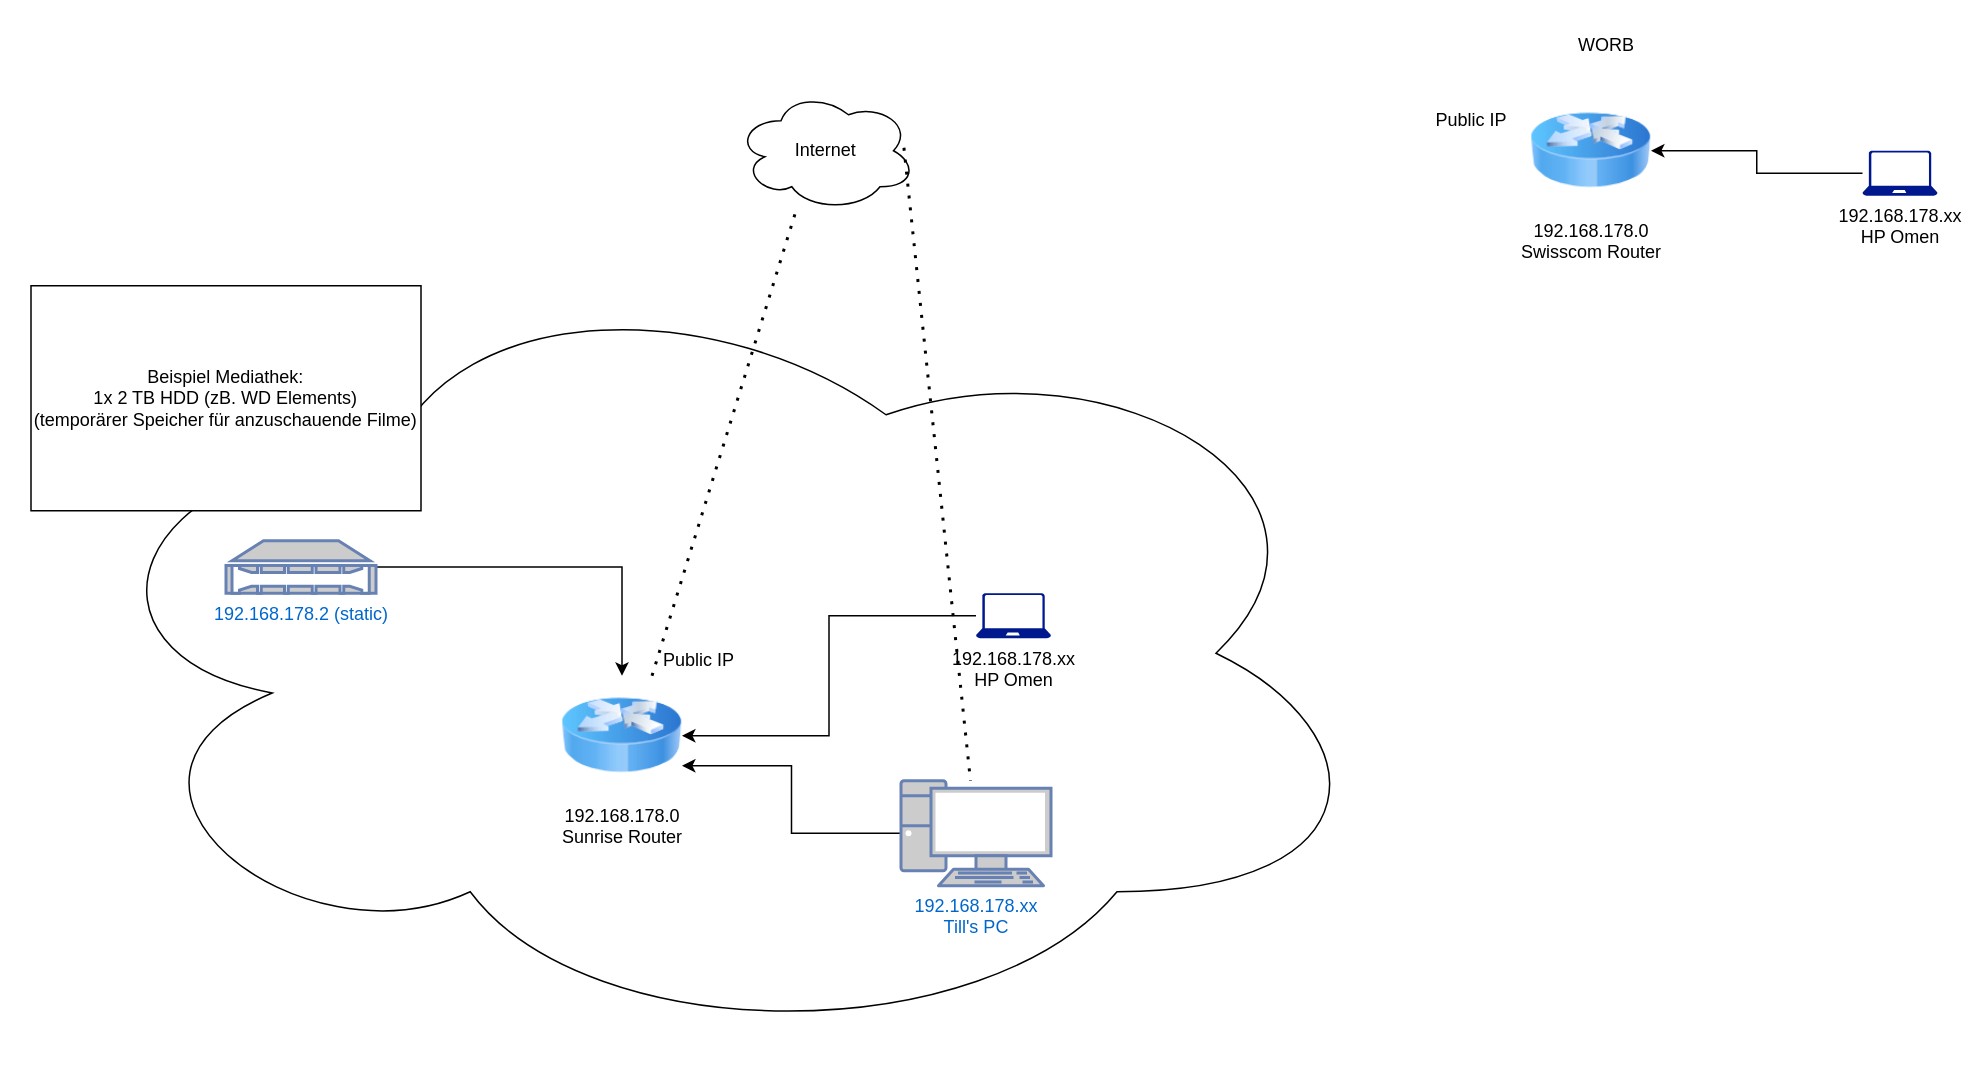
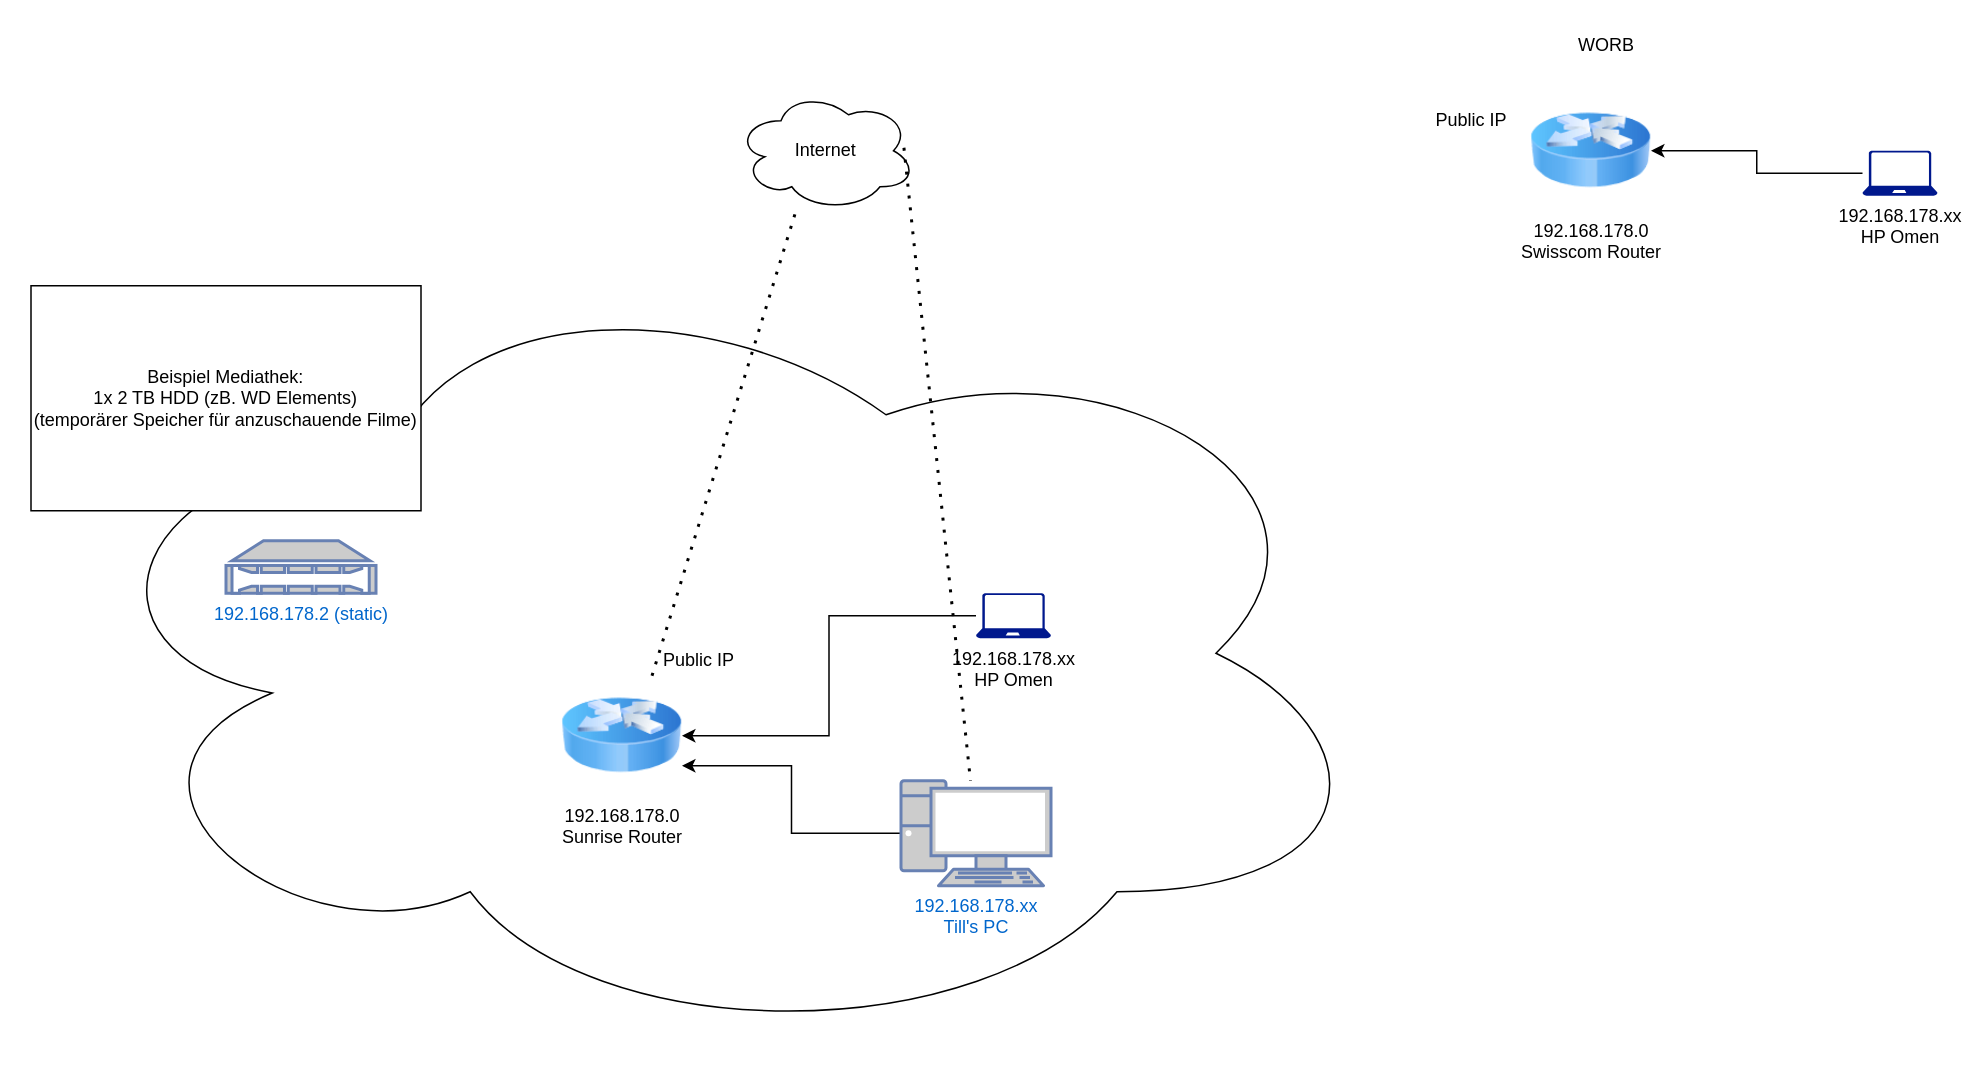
edge "192.168.178.2 (static)" -> "192.168.178.0 Sunrise Router": removed
